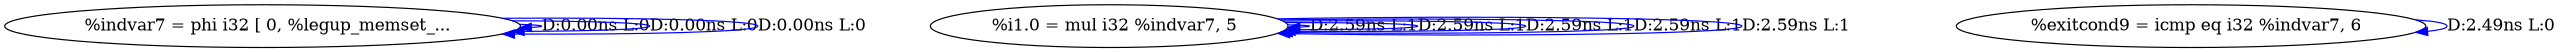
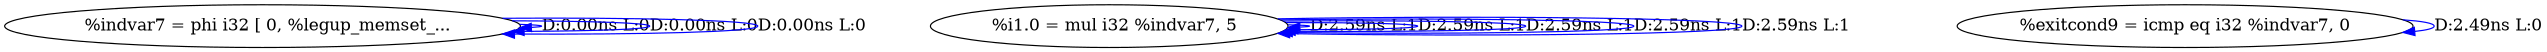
node "%exitcond9 = icmp eq i32 %indvar7, 6": label "%exitcond9 = icmp eq i32 %indvar7, 6" -> "%exitcond9 = icmp eq i32 %indvar7, 0"
